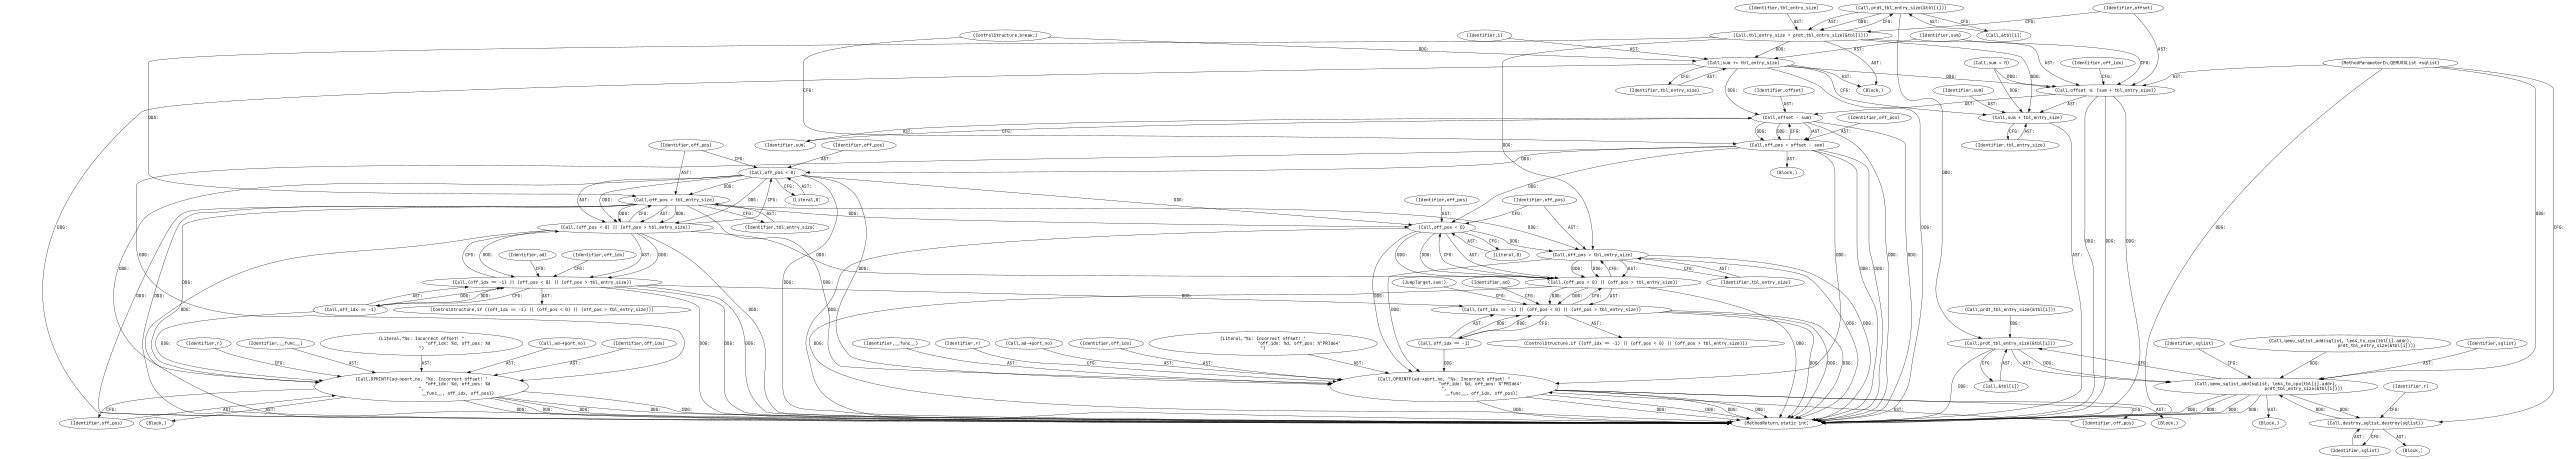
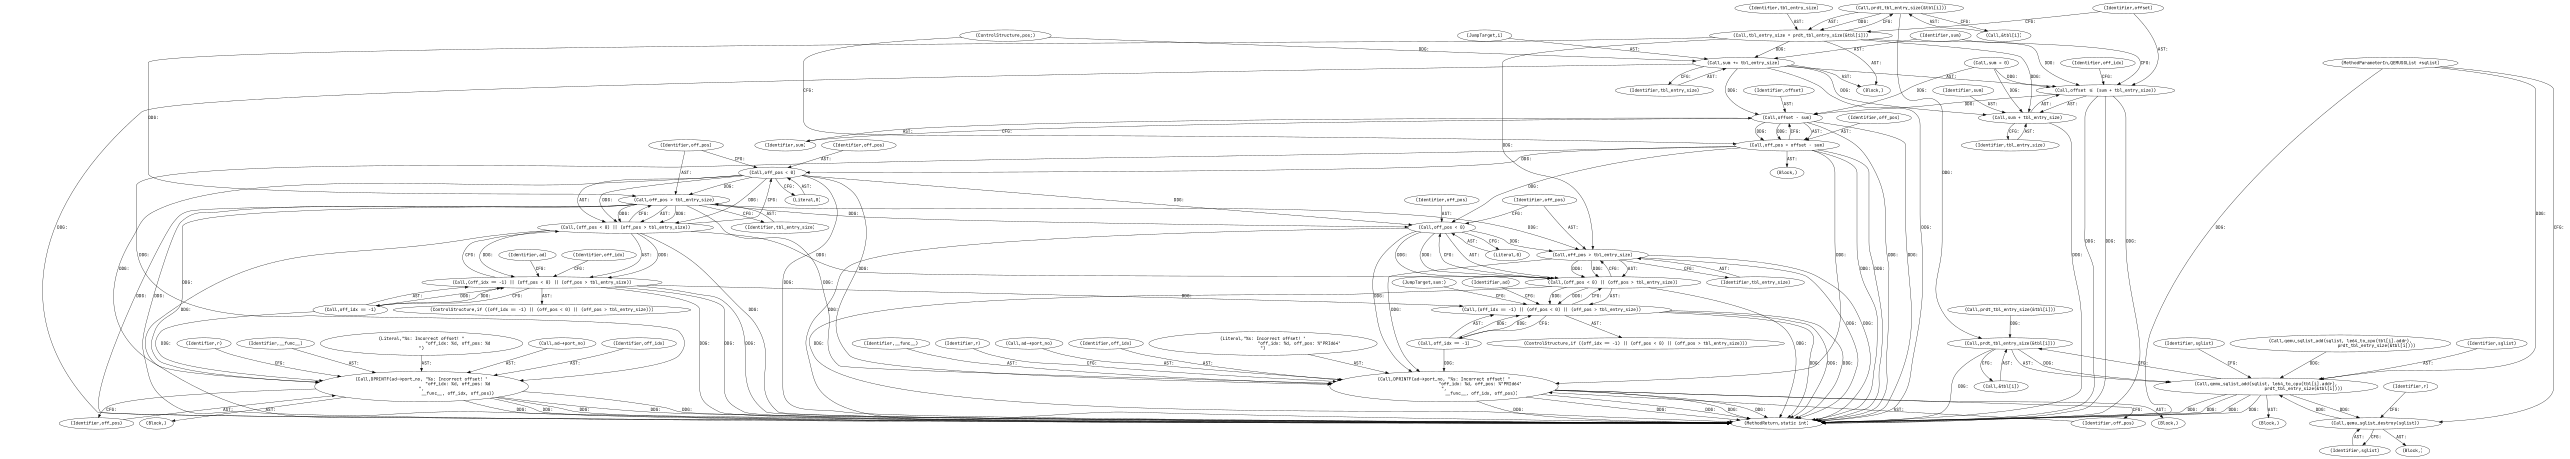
node "(ControlStructure,break;)": label "(ControlStructure,break;)" -> "(ControlStructure,pos;)"
node "(Identifier,i)": label "(Identifier,i)" -> "(JumpTarget,i)"
edge "(Call,tbl_entry_size = prdt_tbl_entry_size(&tbl[i]))" -> "(Call,offset <= (sum + tbl_entry_size))": label "AST: " -> "DDG: "
edge "(MethodParameterIn,QEMUSGList *sglist)" -> "(Call,offset <= (sum + tbl_entry_size))": now "(Call,sum + tbl_entry_size)" -> "(Call,offset <= (sum + tbl_entry_size))"
edge "(Call,sum += tbl_entry_size)" -> "(Call,offset <= (sum + tbl_entry_size))": label "DDG: " -> "AST: "
edge "(Call,sum += tbl_entry_size)" -> "(Call,sum + tbl_entry_size)": label "CFG: " -> "DDG: "
edge "(Call,sum = 0)" -> "(Call,offset - sum)": added, label "DDG:"
edge "(Call,offset <= (sum + tbl_entry_size))" -> "(Call,offset - sum)": label "AST: " -> "DDG: "
edge "(Call,sum + tbl_entry_size)" -> "(MethodReturn,static int)": label "AST: " -> "DDG: "
node "(Call,destroy_sglist_destroy(sglist))": label "(Call,destroy_sglist_destroy(sglist))" -> "(Call,qemu_sglist_destroy(sglist))"
